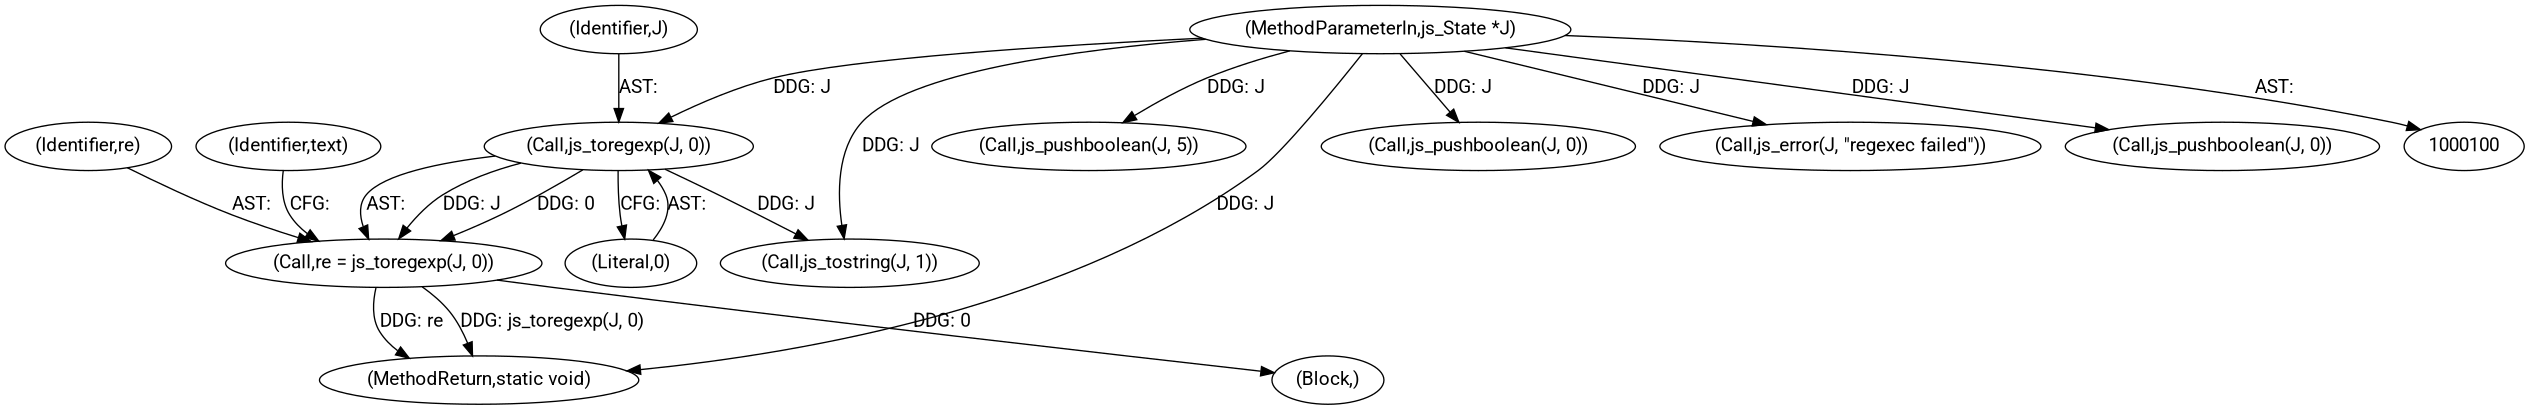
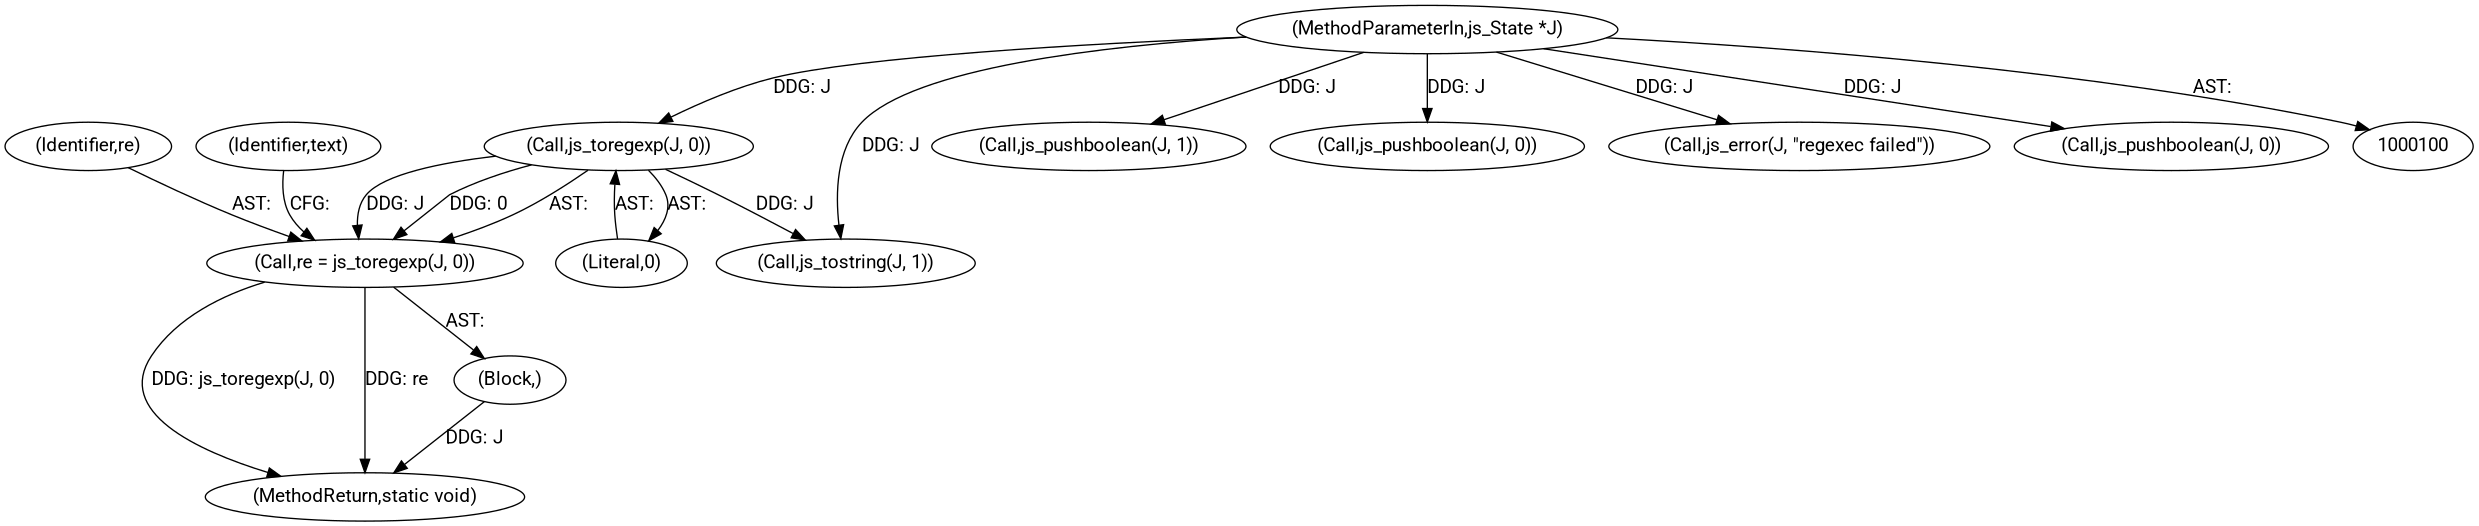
node "(Identifier,J)": removed
node "(Call,js_pushboolean(J, 5))": label "(Call,js_pushboolean(J, 5))" -> "(Call,js_pushboolean(J, 1))"
edge "(Call,js_toregexp(J, 0))" -> "(Literal,0)": label "CFG: " -> "AST: "
edge "(MethodParameterIn,js_State *J)" -> "(MethodReturn,static void)": now "(Block,)" -> "(MethodReturn,static void)"
edge "(Call,re = js_toregexp(J, 0))" -> "(Block,)": label "DDG: 0" -> "AST: "
